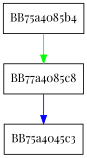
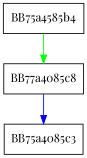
node "BB75a4085b4": label "BB75a4085b4" -> "BB75a4585b4"
node "BB75a4045c3": label "BB75a4045c3" -> "BB75a4085c3"
